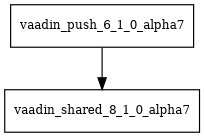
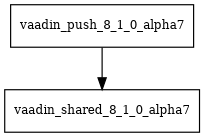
node "vaadin_push_6_1_0_alpha7": label "vaadin_push_6_1_0_alpha7" -> "vaadin_push_8_1_0_alpha7"
